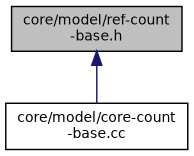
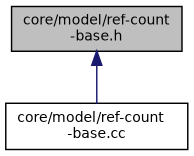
node "core/model/core-count -base.cc": label "core/model/core-count -base.cc" -> "core/model/ref-count -base.cc"
